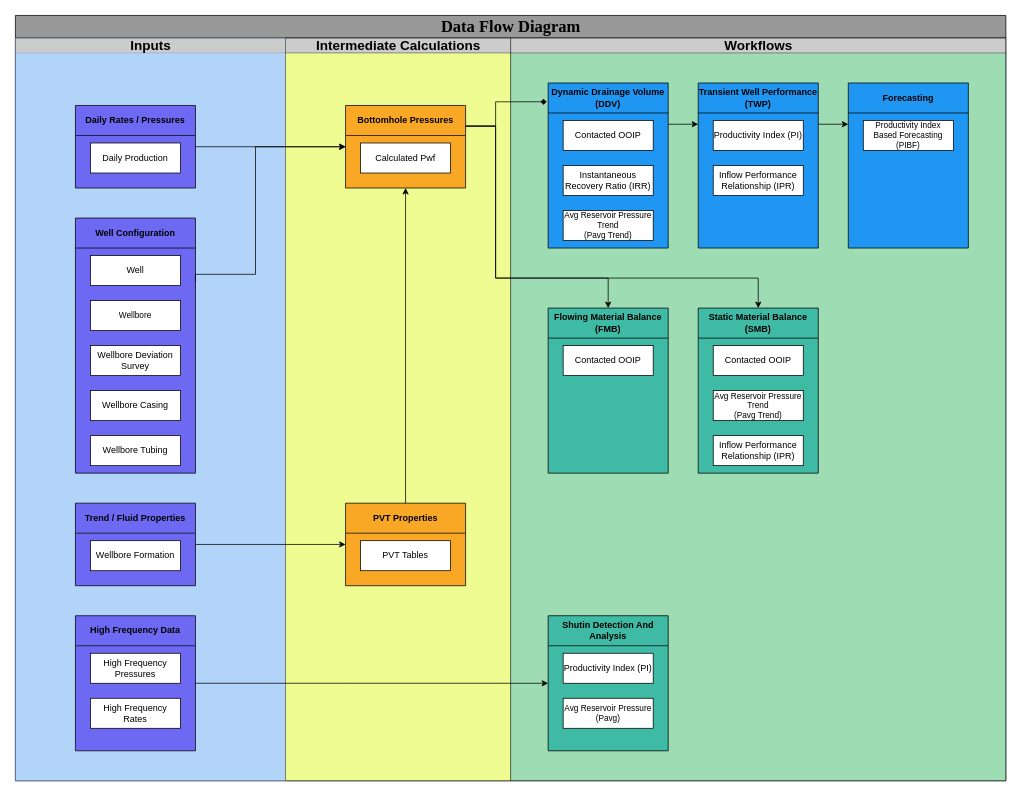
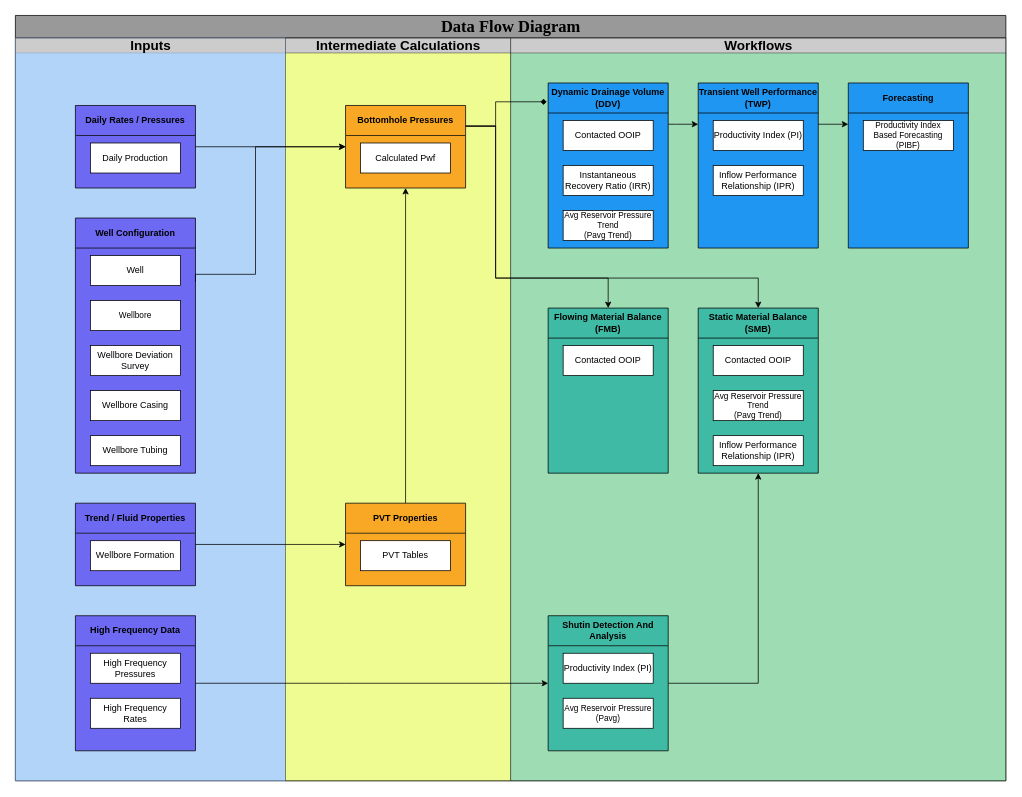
edge "Shutin Detection And Analysis" -> "Static Material Balance (SMB)": added
